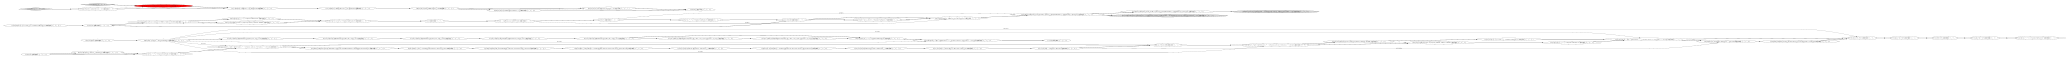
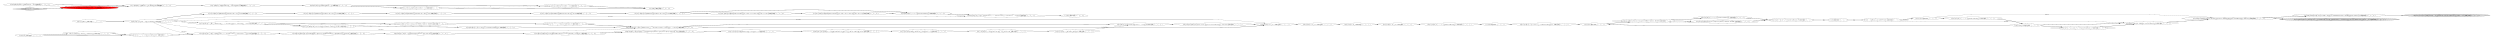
node "testLogReplay['1', '0', '0']": removed
node "h.close()@@@41@@@['1', '1', '1']": added
node "logReplay.release(1000)@@@31@@@['1', '1', '1']": removed
